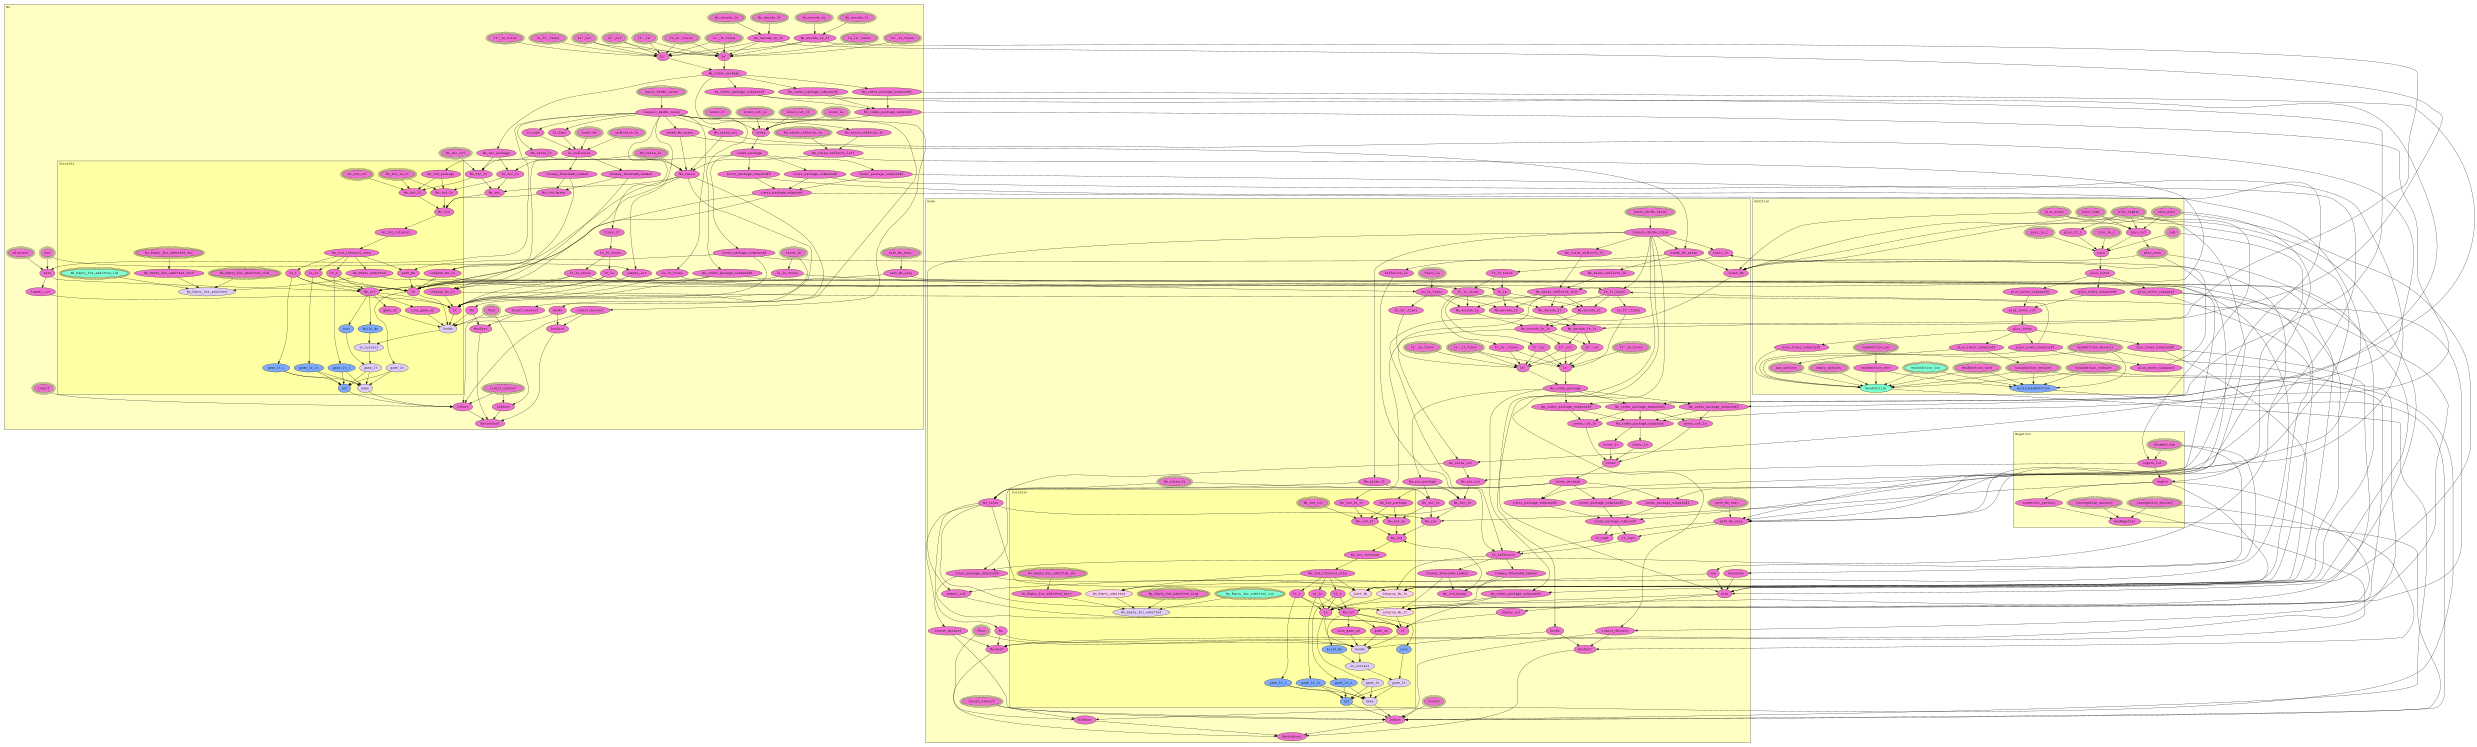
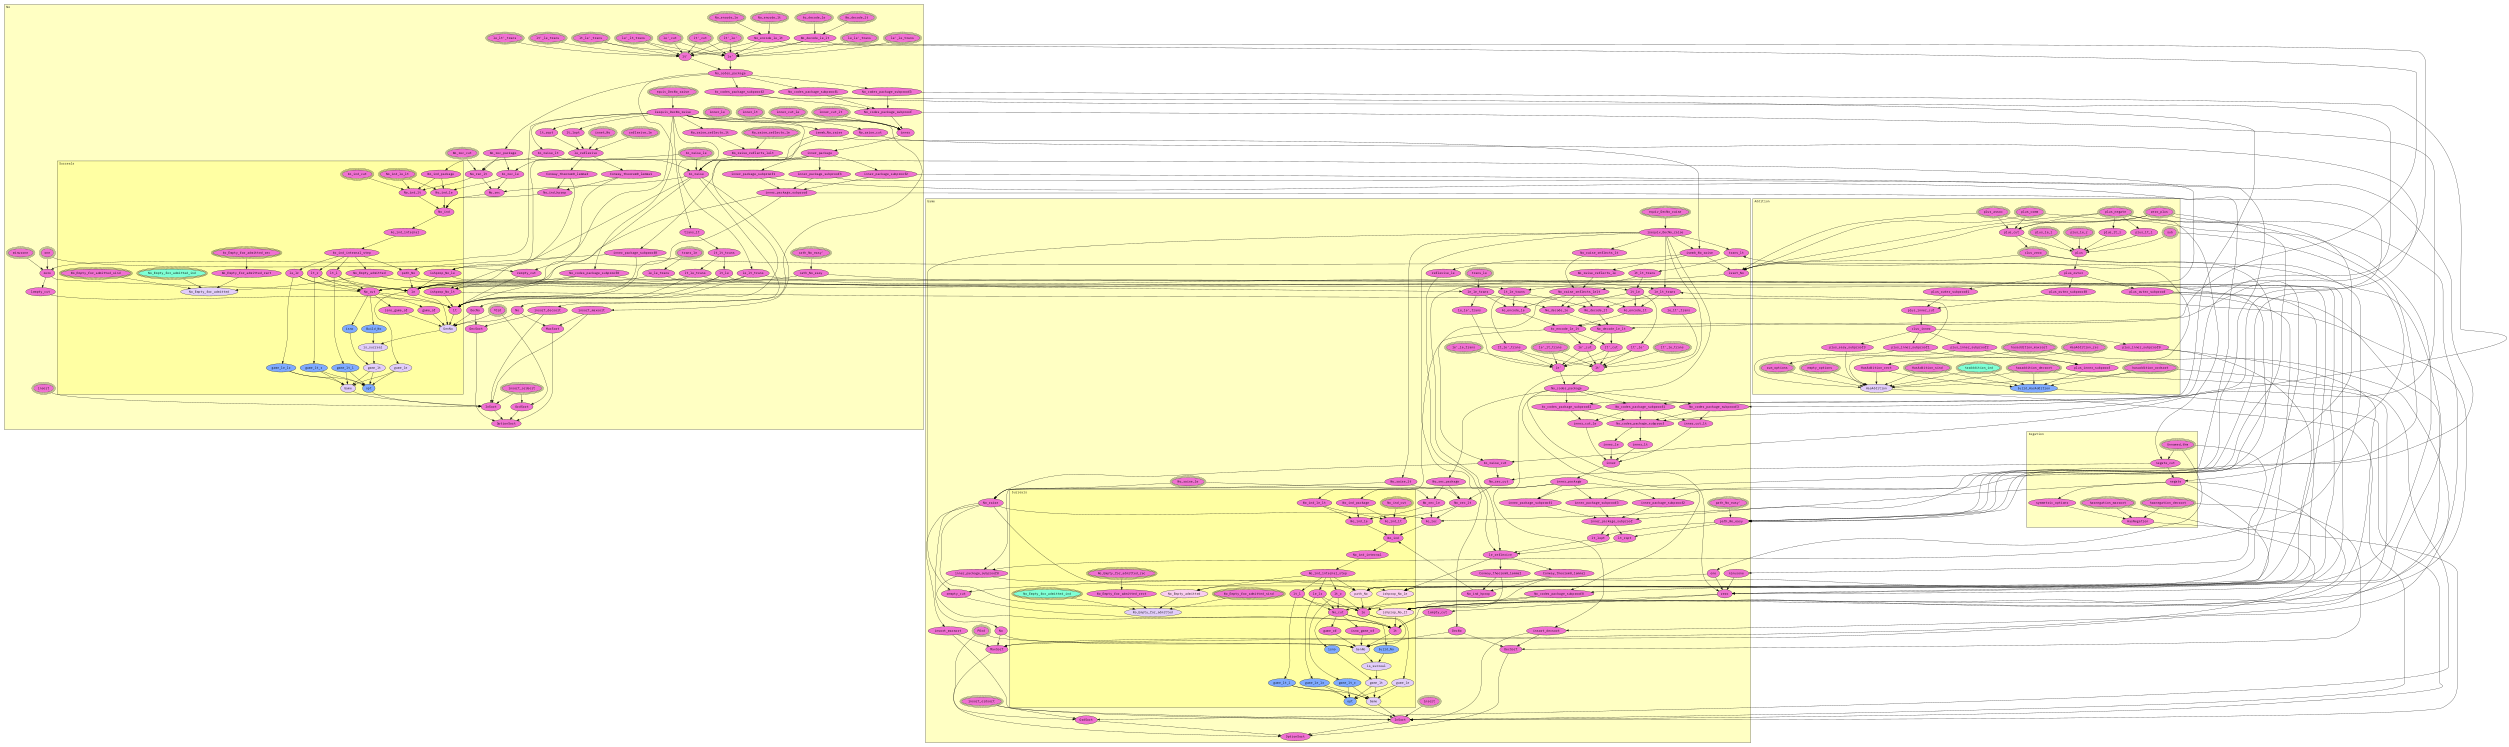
node "plus_lt_r": added
node "plus_inner_subproof3": label "plus_inner_subproof3" -> "plus_easy_subproof3"
edge "plus_inner_subproof2" -> "hasaddition_decsort": now "plus_inner_subproof2" -> "plus_inner_subproof"
edge "hasaddition_maxsort" -> "Build_HasAddition": now "plus_inner_subproof" -> "Build_HasAddition"
node "HasAddition": fillcolor #7fffd4 -> #e2cdfa
